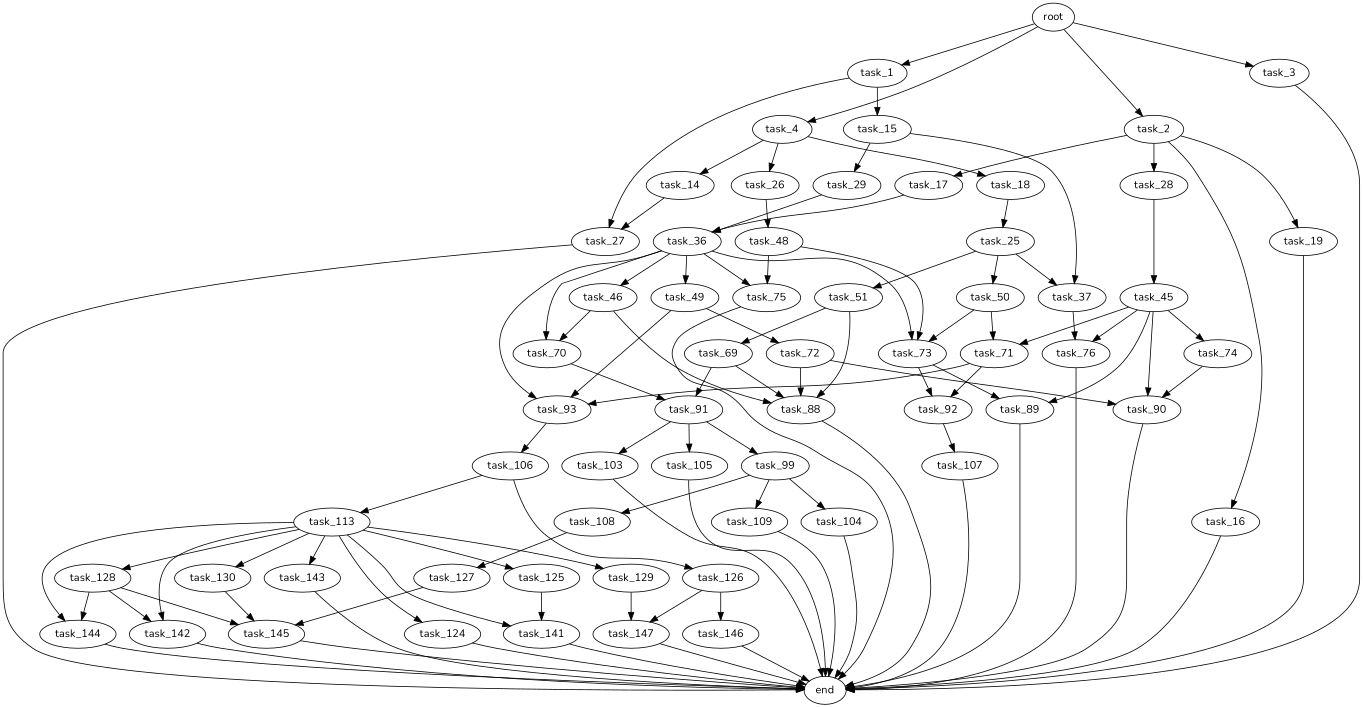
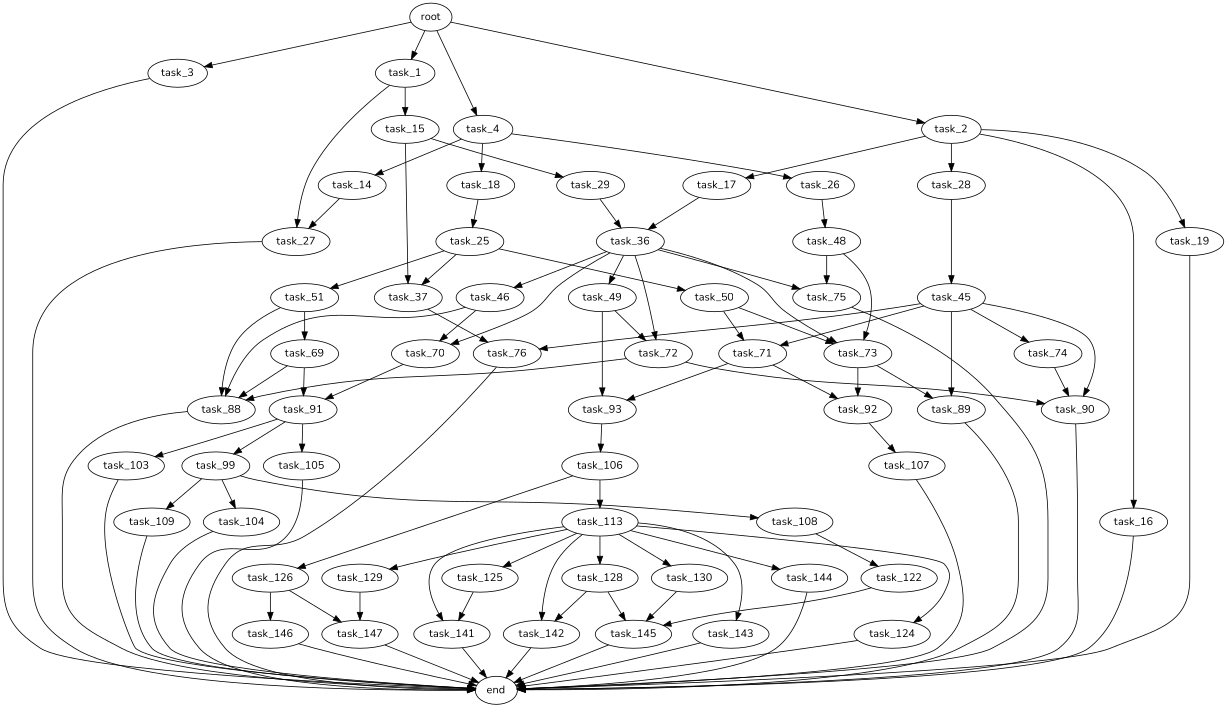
edge "task_36" -> "task_93": now "task_36" -> "task_72"
node "task_127": label "task_127" -> "task_122"
edge "task_128" -> "task_144": removed
